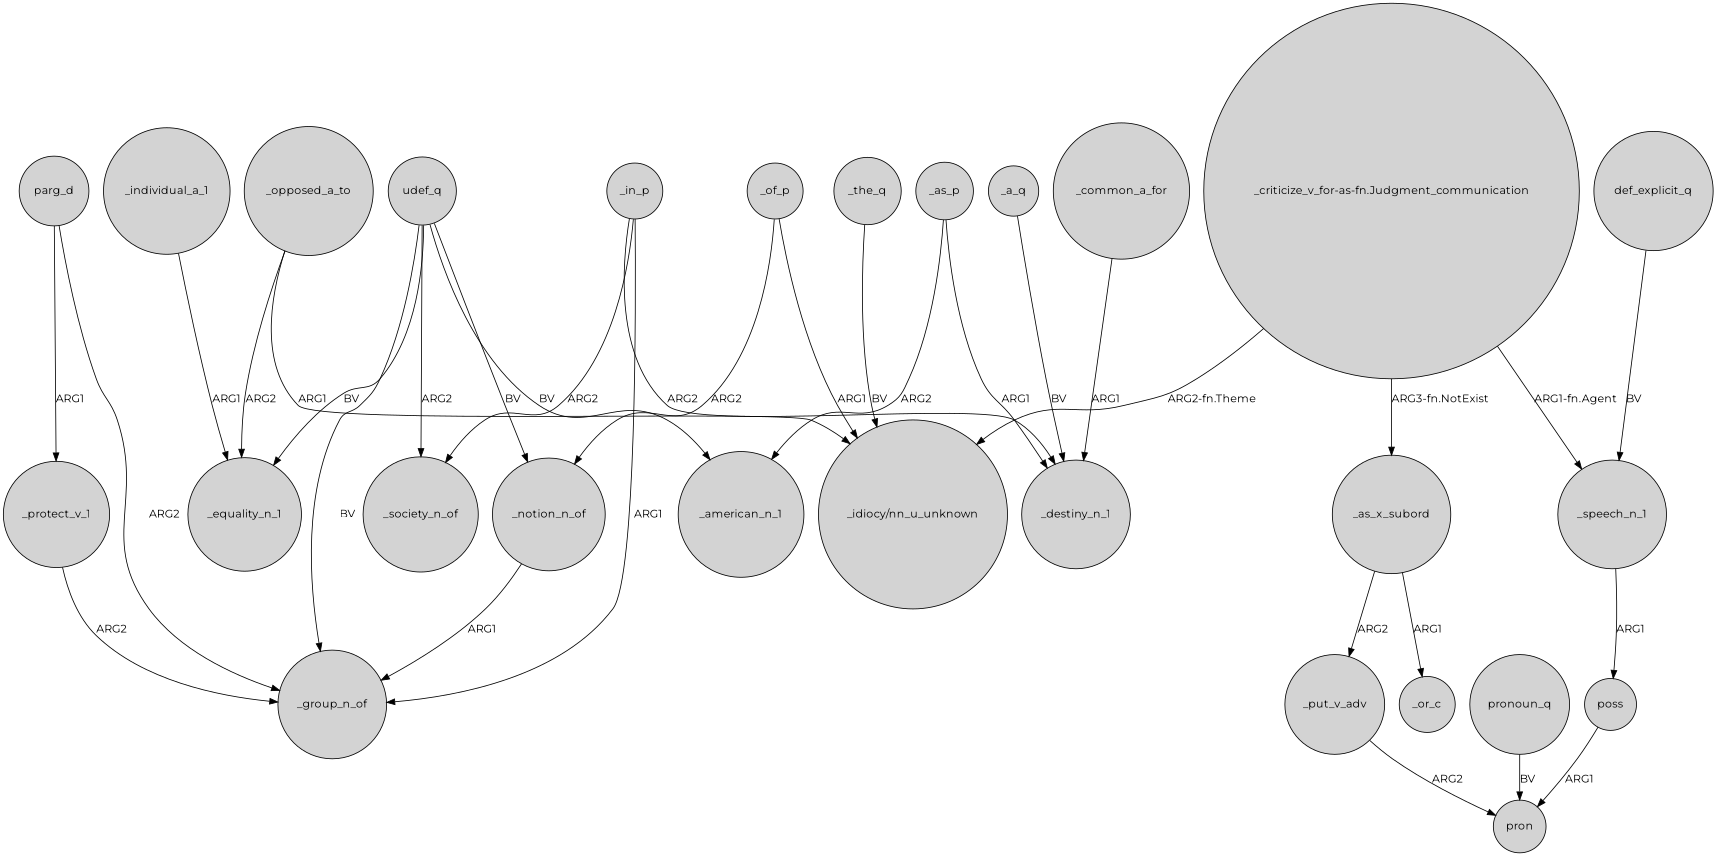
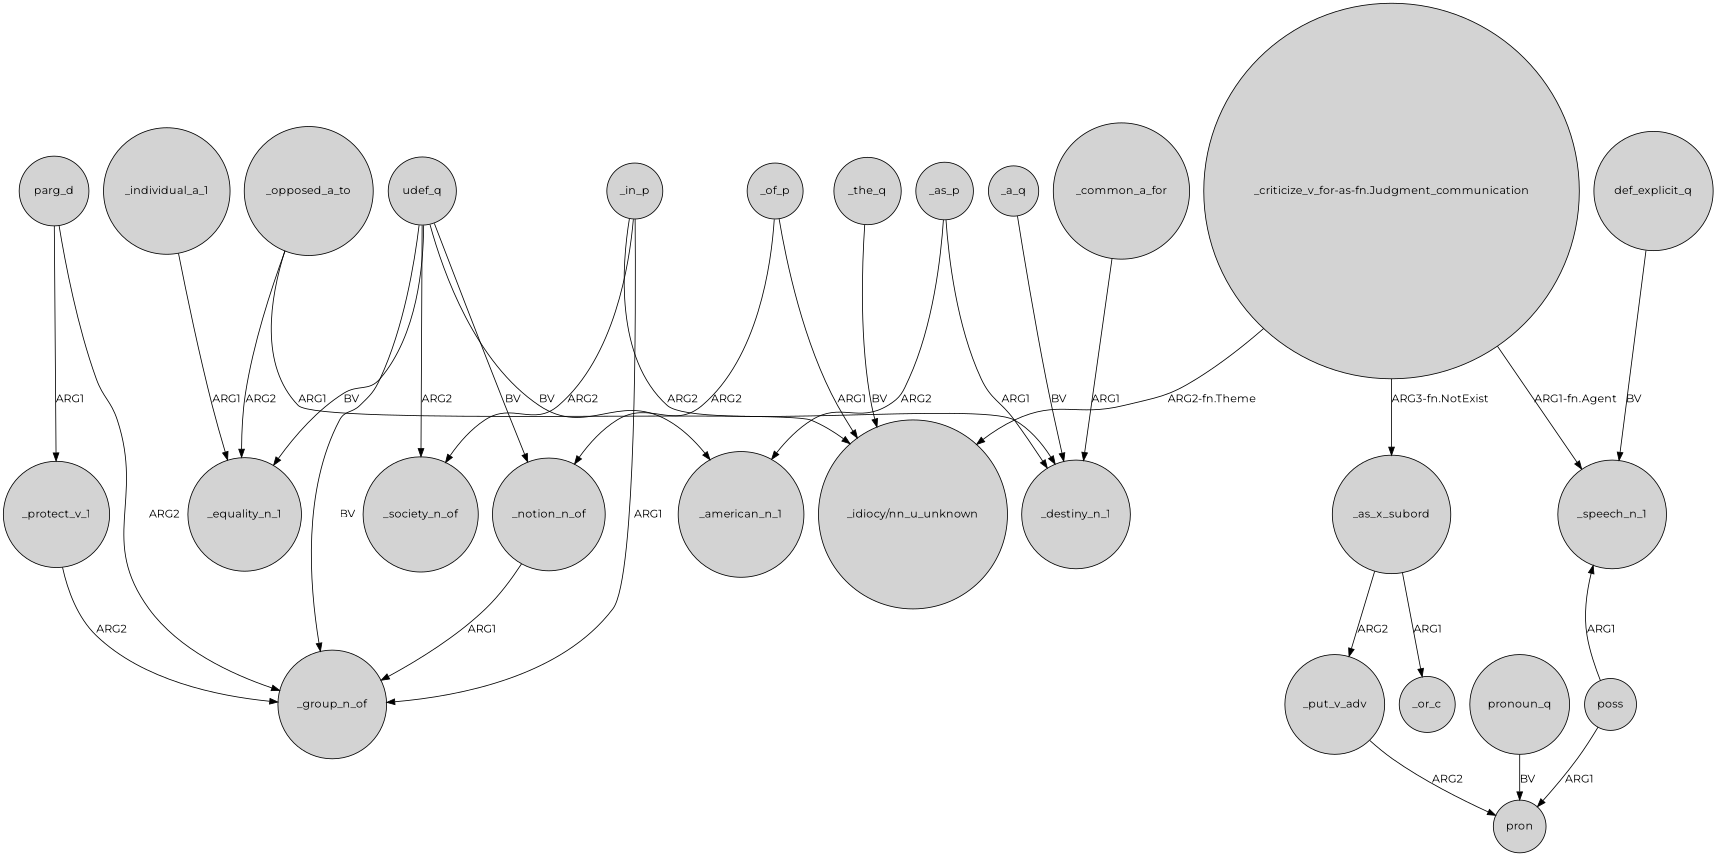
edge "_speech_n_1" -> "poss": reversed
